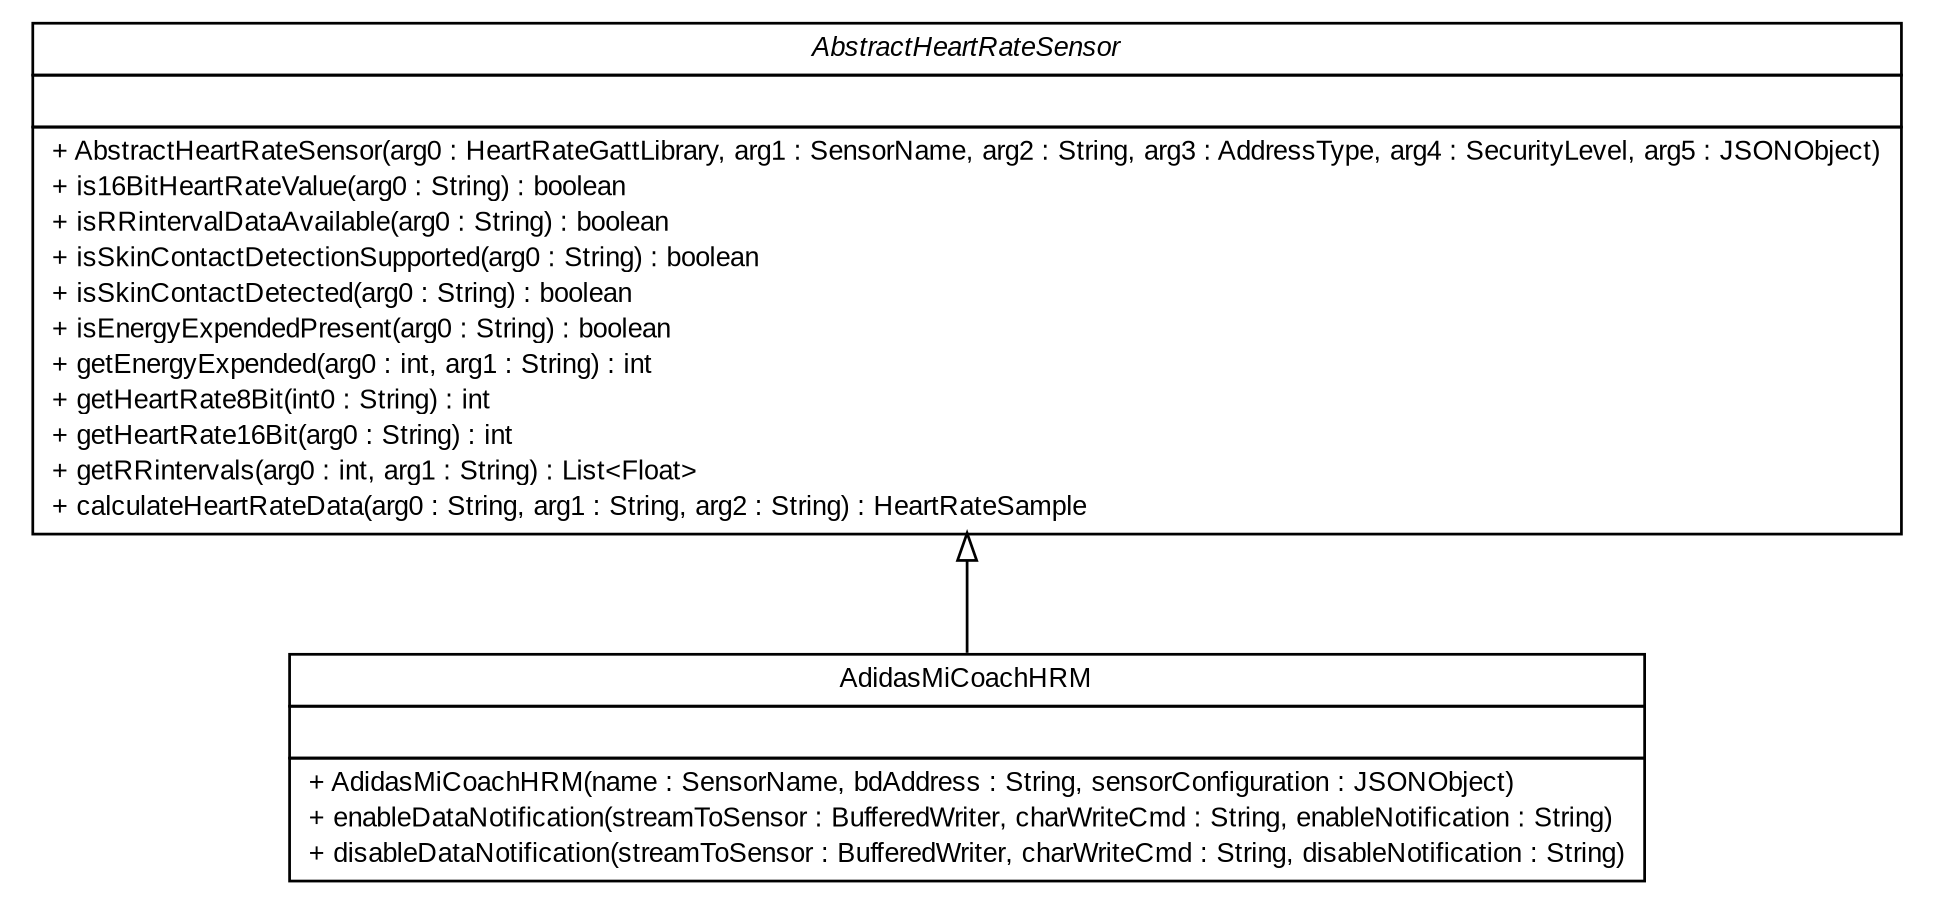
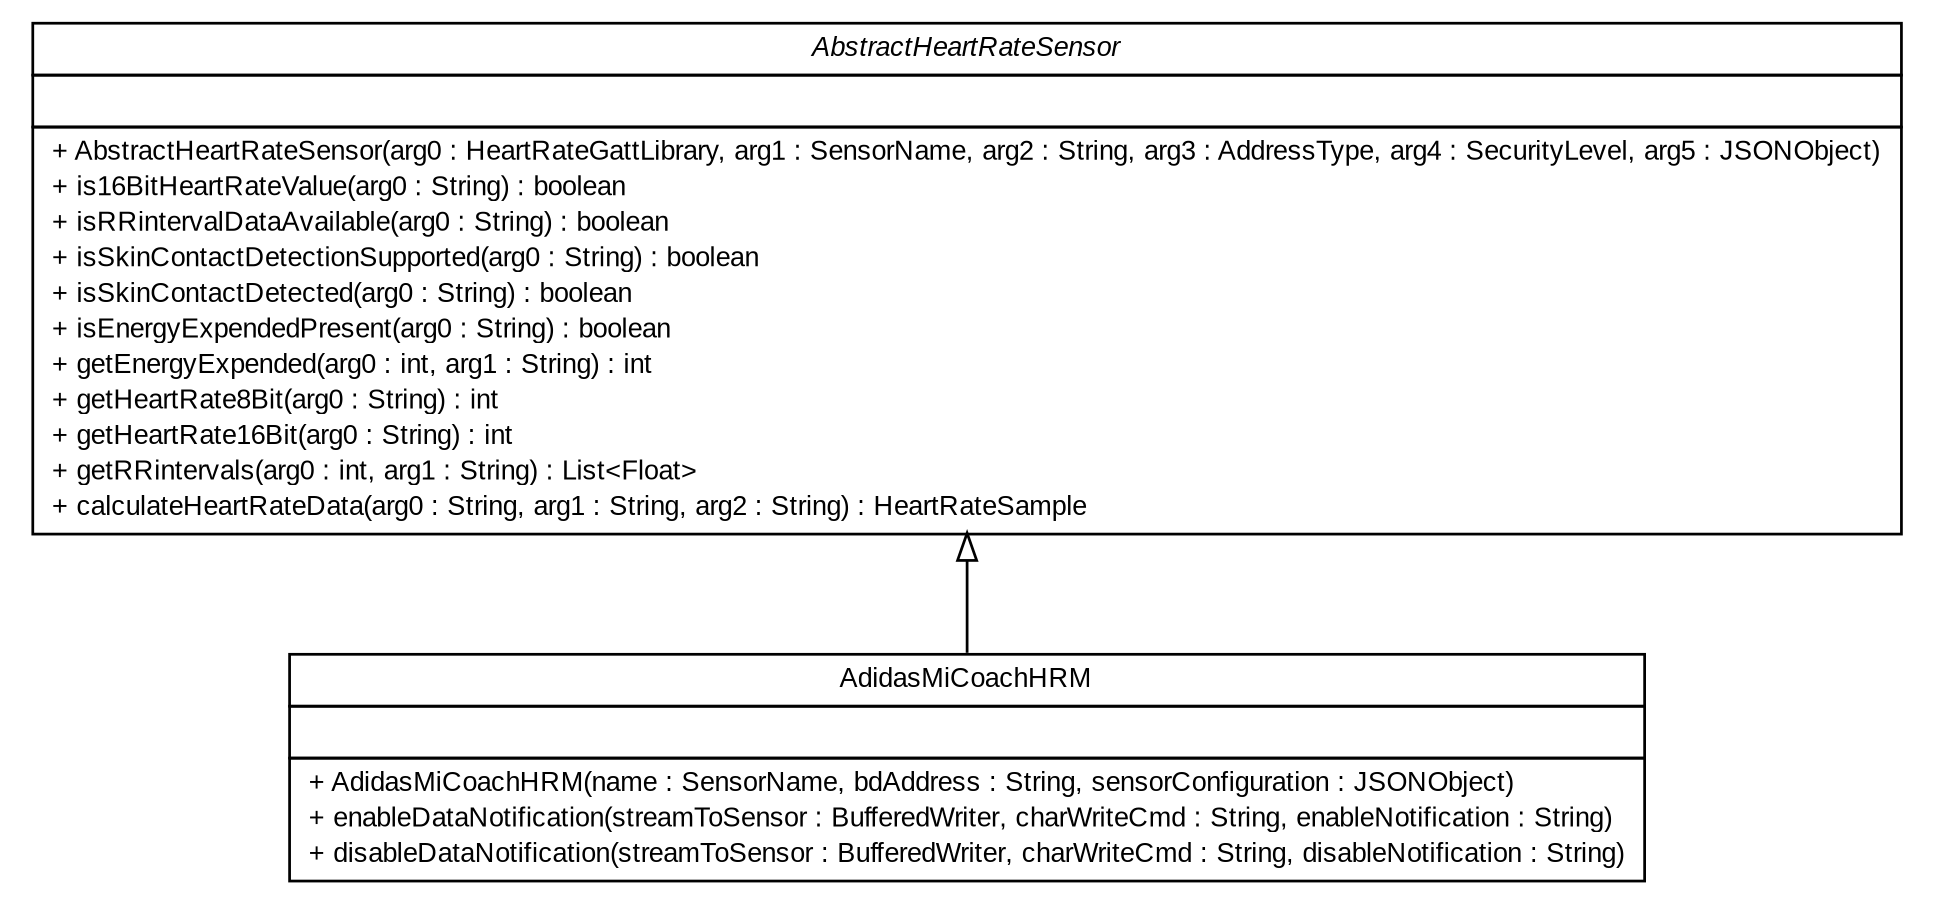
node "AbstractHeartRateSensor": text "+ getHeartRate8Bit(int0 : String) : int" -> "+ getHeartRate8Bit(arg0 : String) : int"
